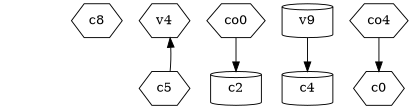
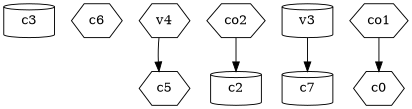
node "c3": added
node "c8": label "c8" -> "c6"
node "co0": label "co0" -> "co2"
node "v9": label "v9" -> "v3"
node "co4": label "co4" -> "co1"
edge "c5" -> "v4": reversed
node "c4": label "c4" -> "c7"
